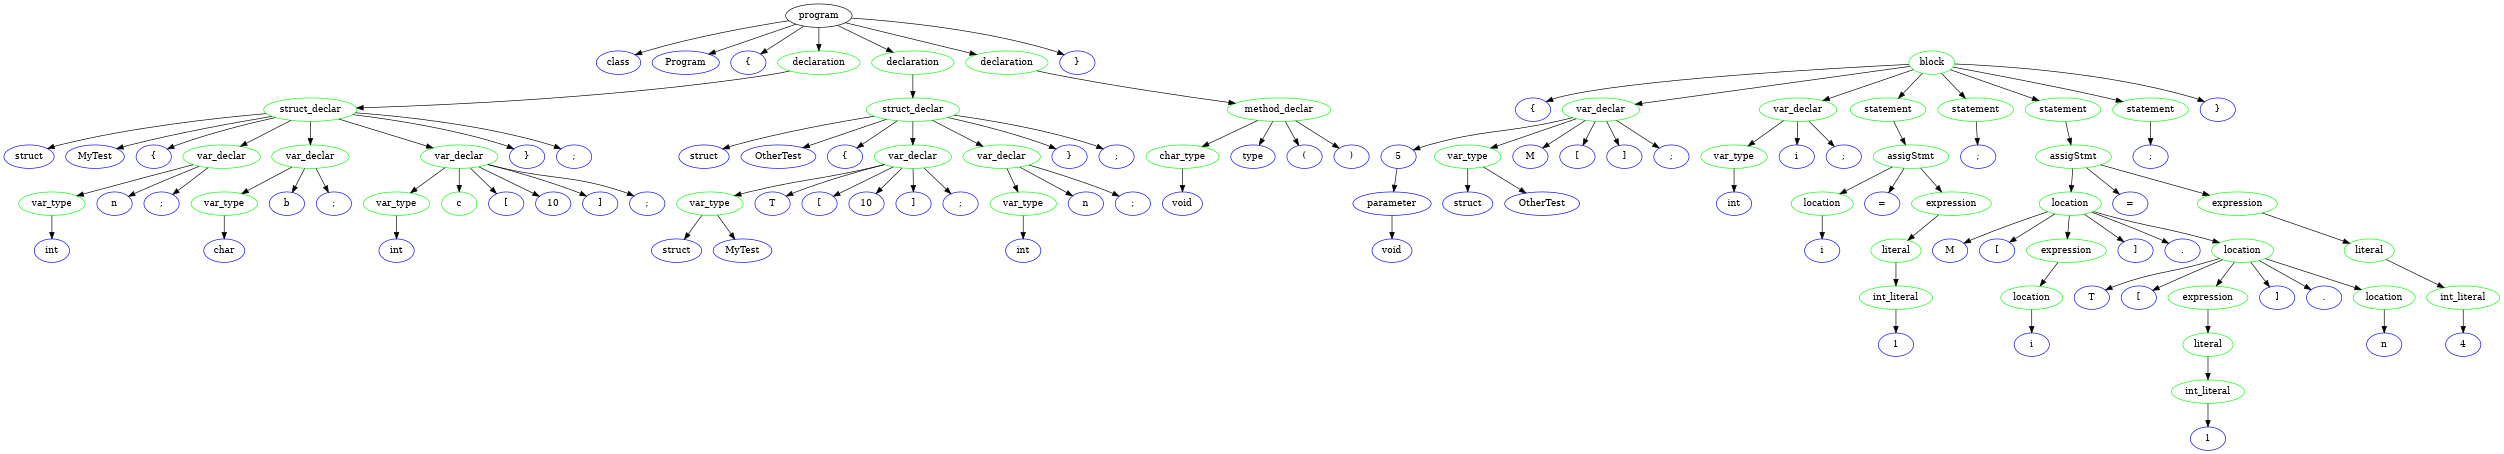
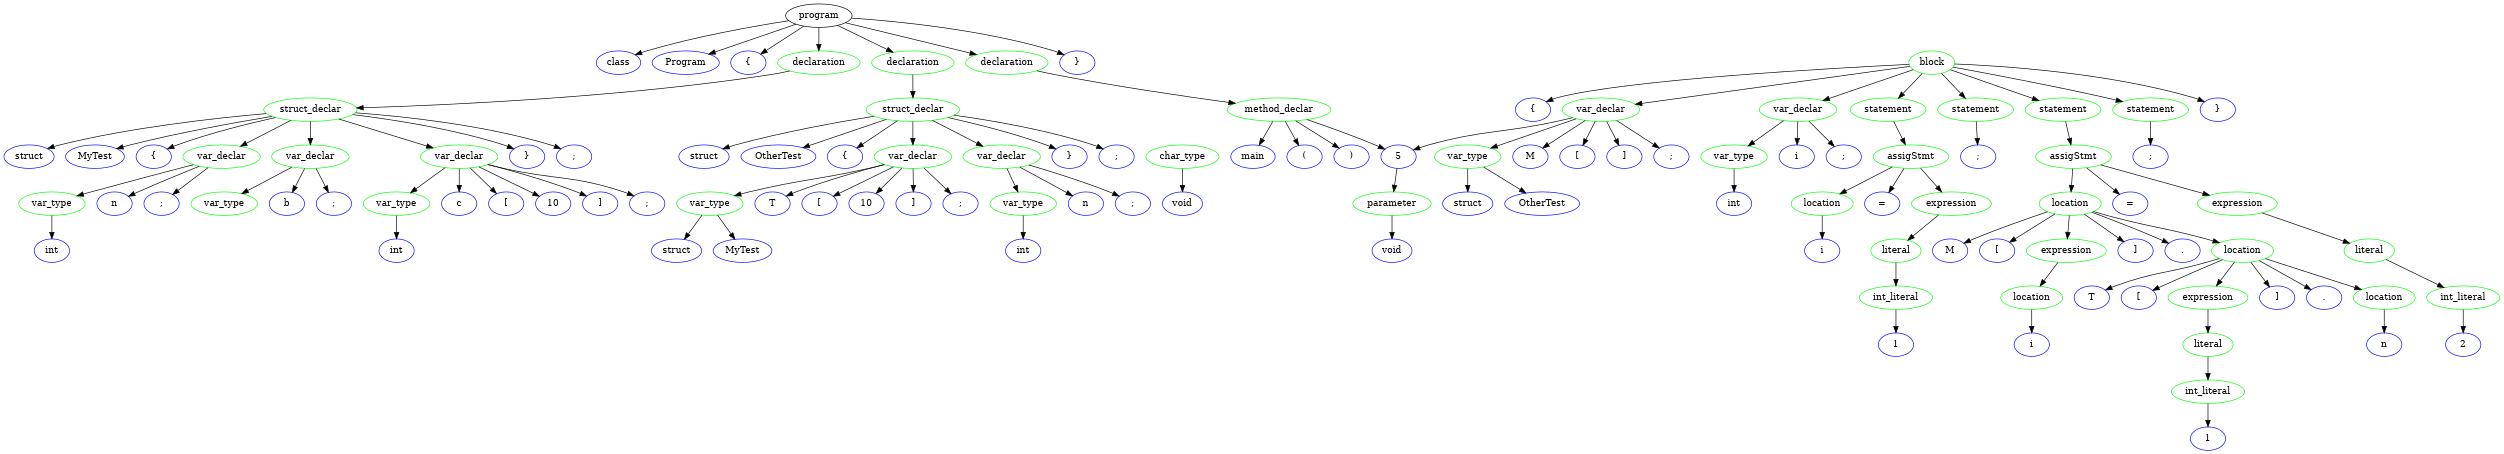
edge "method_declar" -> "char_type": now "method_declar" -> "5"
node "type": label "type" -> "main"
node "c": color green -> blue
node "parameter": color blue -> green
node "char": removed
node "4": label "4" -> "2"
